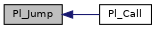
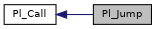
edge "Pl_Call" -> "Pl_Jump": reversed
